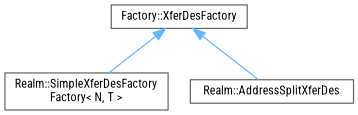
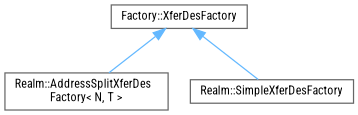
node "Realm::SimpleXferDesFactory Factory< N, T >": label "Realm::SimpleXferDesFactory Factory< N, T >" -> "Realm::AddressSplitXferDes Factory< N, T >"
node "Realm::AddressSplitXferDes": label "Realm::AddressSplitXferDes" -> "Realm::SimpleXferDesFactory"
